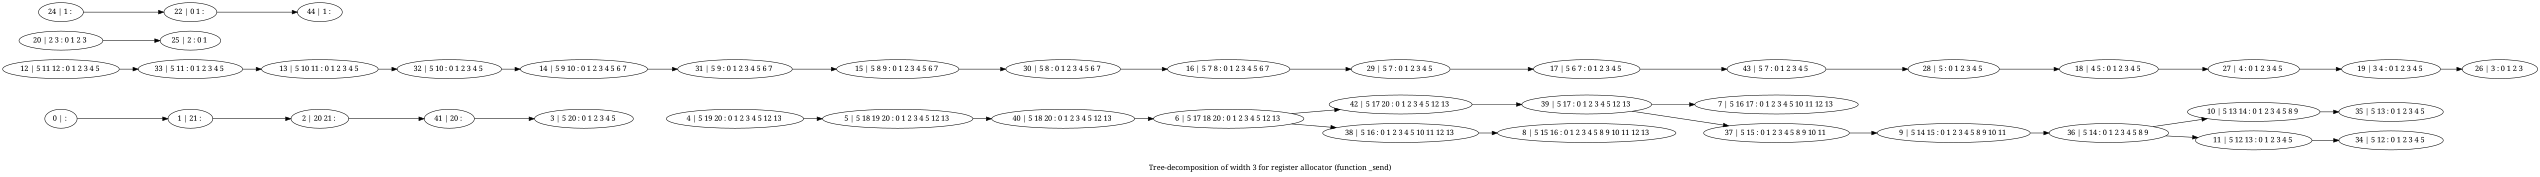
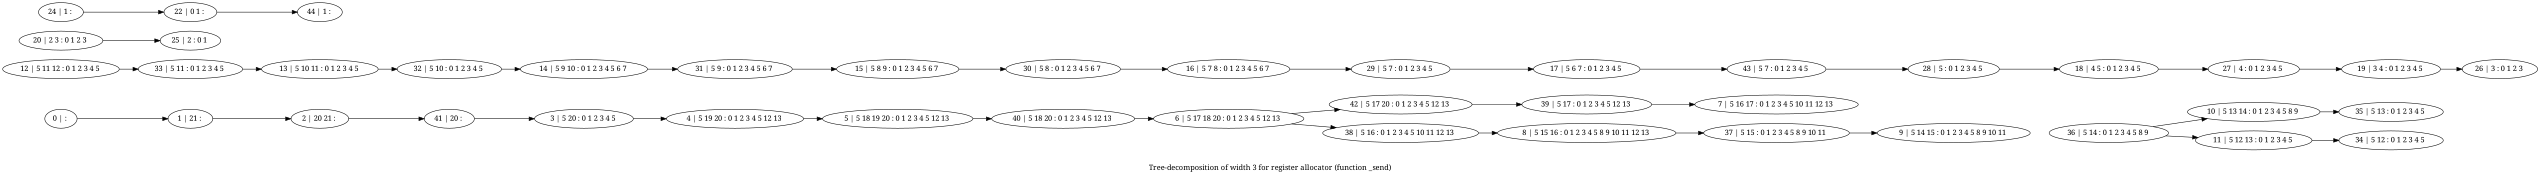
edge "39 | 5 17 : 0 1 2 3 4 5 12 13" -> "37 | 5 15 : 0 1 2 3 4 5 8 9 10 11": now "8 | 5 15 16 : 0 1 2 3 4 5 8 9 10 11 12 13" -> "37 | 5 15 : 0 1 2 3 4 5 8 9 10 11"
edge "3 | 5 20 : 0 1 2 3 4 5" -> "4 | 5 19 20 : 0 1 2 3 4 5 12 13": added
edge "9 | 5 14 15 : 0 1 2 3 4 5 8 9 10 11" -> "36 | 5 14 : 0 1 2 3 4 5 8 9": removed
